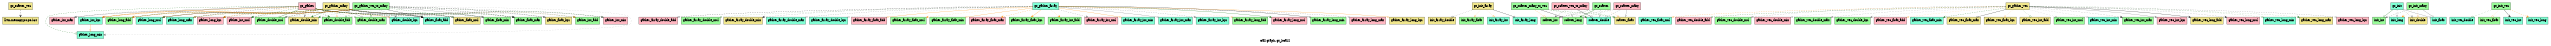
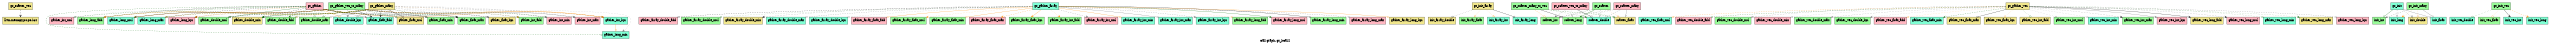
edge "gs_gather_many" -> "gather_int_mul": removed
